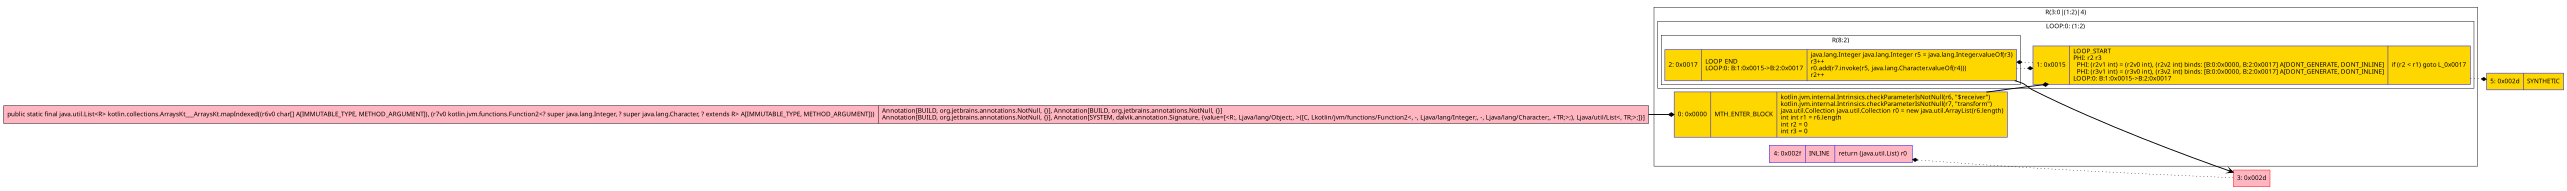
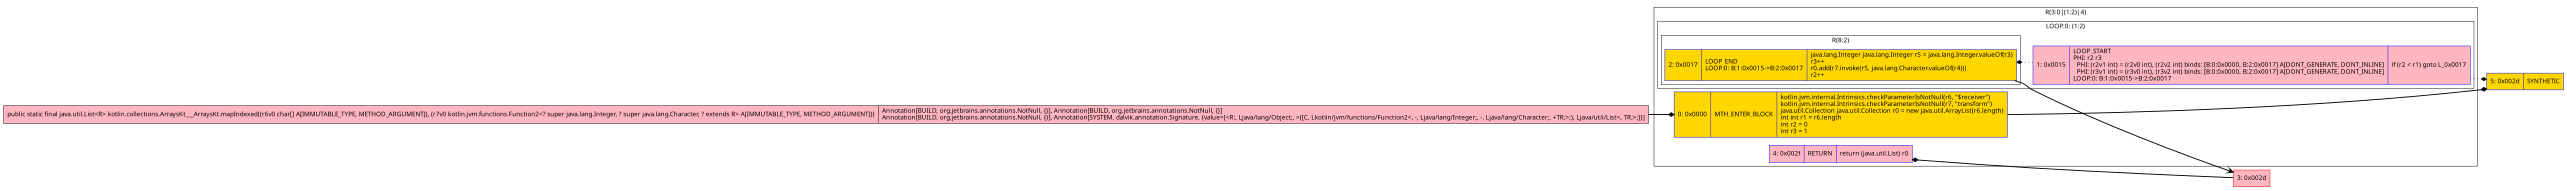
node "1: 0x0015": fillcolor gold -> lightpink
edge "2: 0x0017" -> "1: 0x0015": removed
edge "0: 0x0000" -> "1: 0x0015": now "0: 0x0000" -> "5: 0x002d"
node "0: 0x0000": text "int r3 = 0" -> "int r3 = 1"
node "4: 0x002f": text "INLINE" -> "RETURN"
edge "3: 0x002d" -> "4: 0x002f": style dotted -> bold
